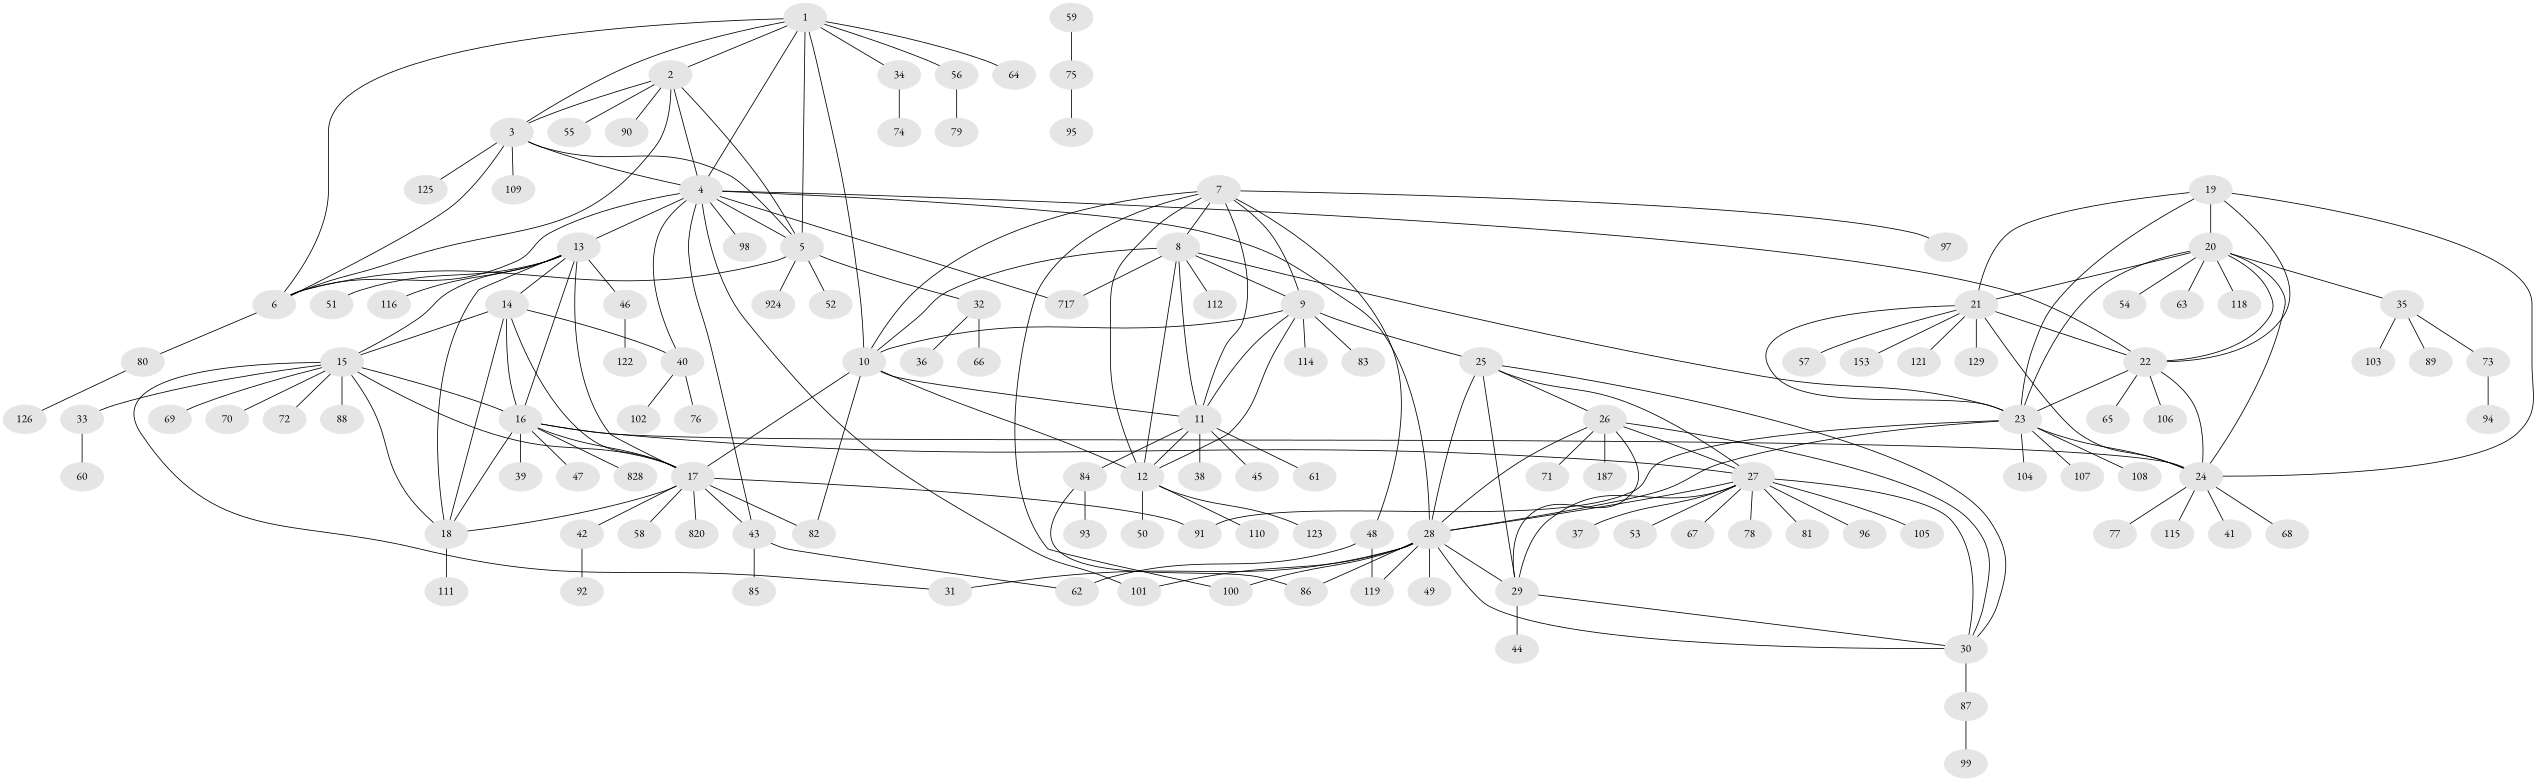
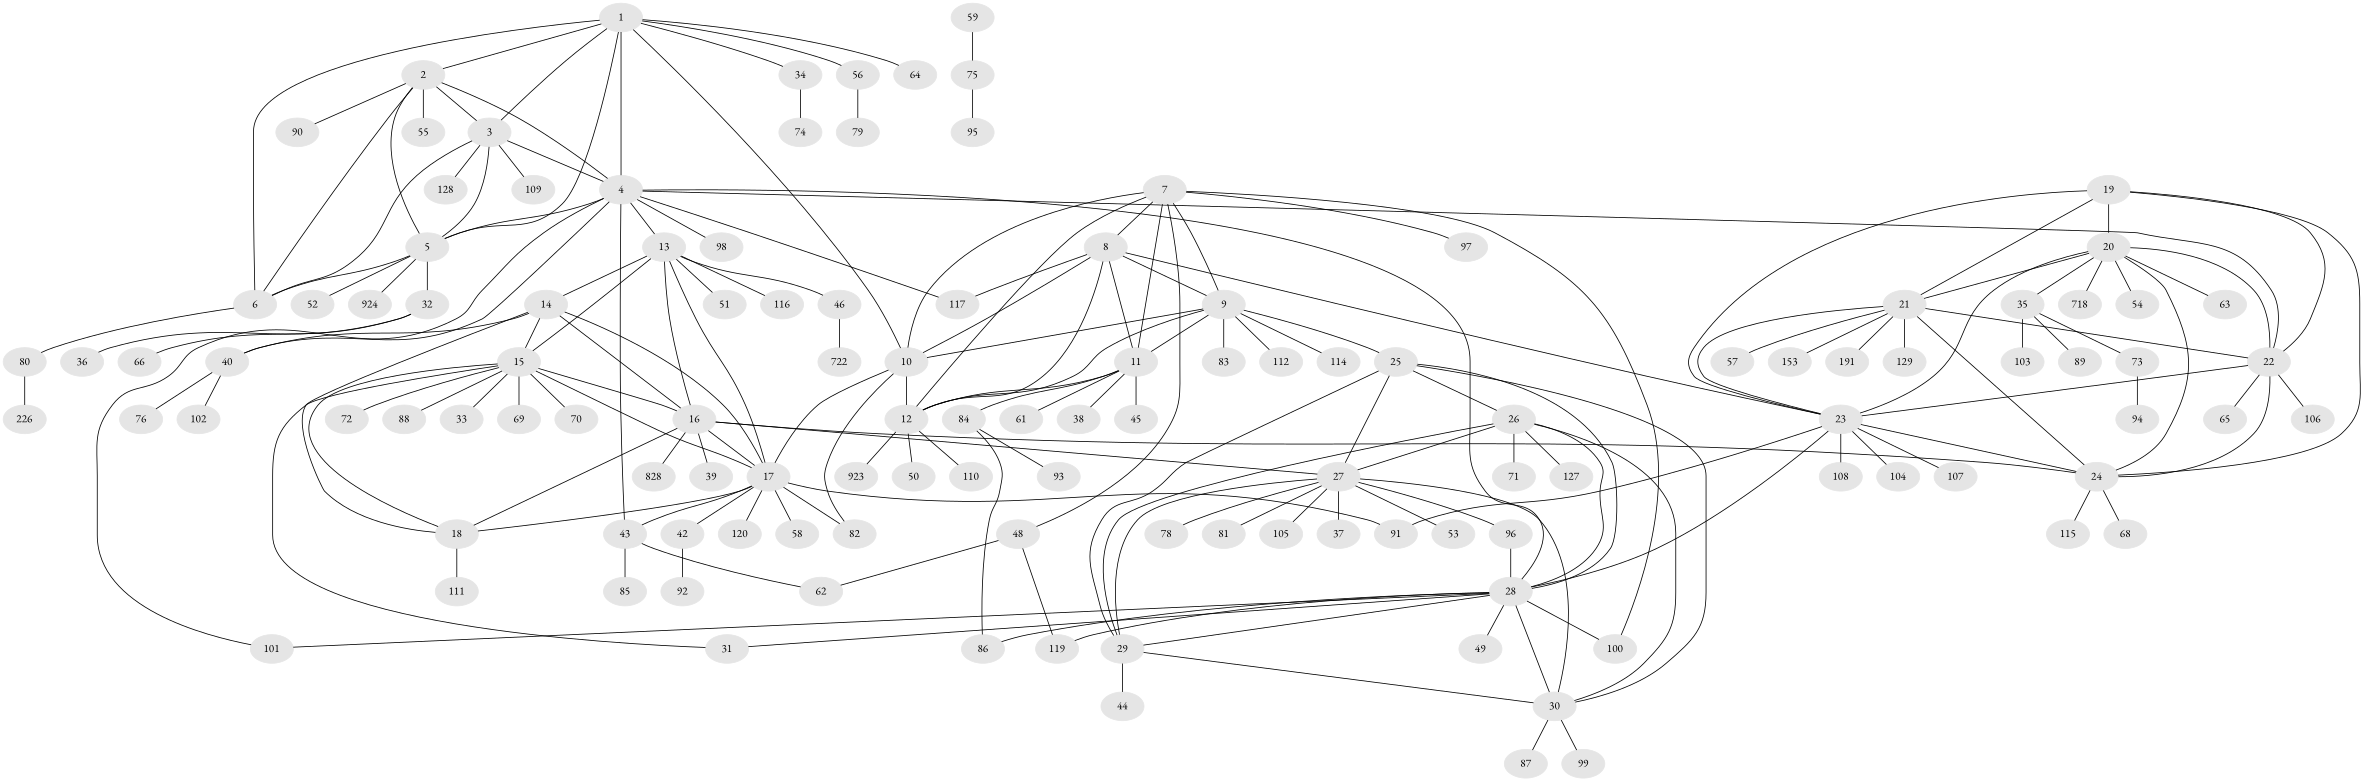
node "125": label "125" -> "128"
edge "4" -- "6": removed
edge "8" -- "112": now "9" -- "112"
node "717": label "717" -> "117"
node "118": label "118" -> "718"
edge "13" -- "18": removed
node "122": label "122" -> "722"
node "121": label "121" -> "191"
edge "10" -- "11": removed
node "126": label "126" -> "226"
node "60": removed
node "47": removed
node "187": label "187" -> "127"
edge "27" -- "28": now "96" -- "28"
node "820": label "820" -> "120"
node "123": label "123" -> "923"
node "67": removed
node "77": removed
node "41": removed
edge "87" -- "99": now "30" -- "99"
